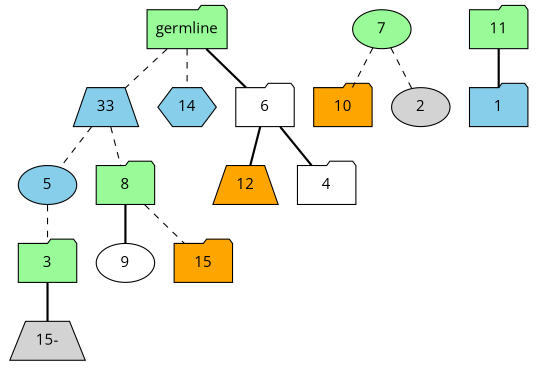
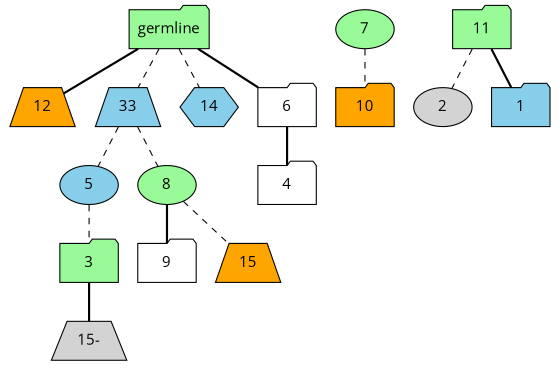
edge "7" -- "2": now "11" -- "2"
edge "6" -- "12": now "germline" -- "12"
node "8": shape folder -> ellipse
node "9": shape ellipse -> folder
node "15": shape folder -> trapezium
